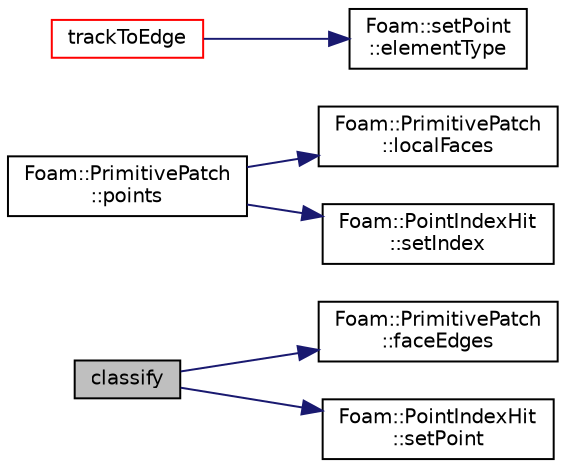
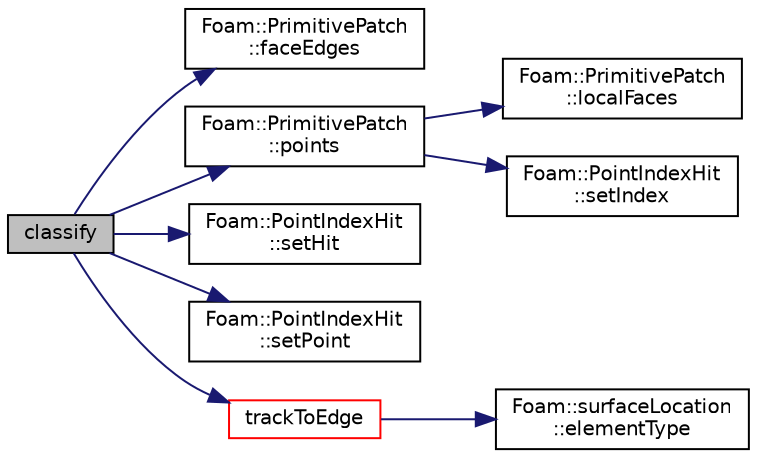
node "Foam::setPoint ::elementType": label "Foam::setPoint ::elementType" -> "Foam::surfaceLocation ::elementType"
edge "classify" -> "Foam::PrimitivePatch ::points": added
node "Foam::PointIndexHit ::setHit": added
edge "classify" -> "trackToEdge": added
